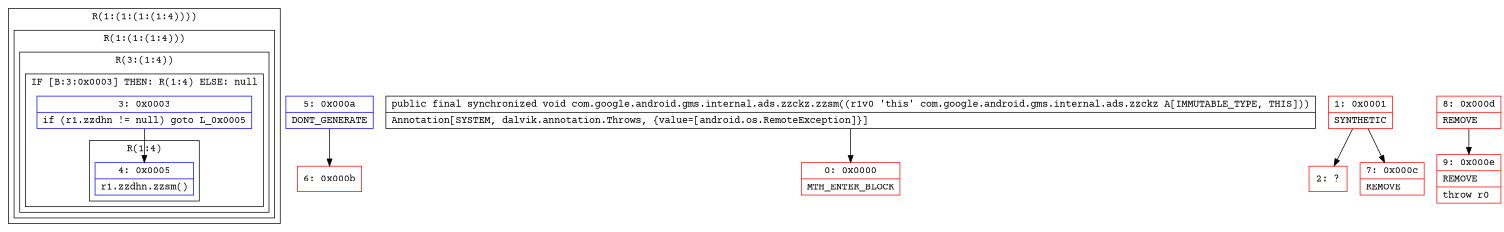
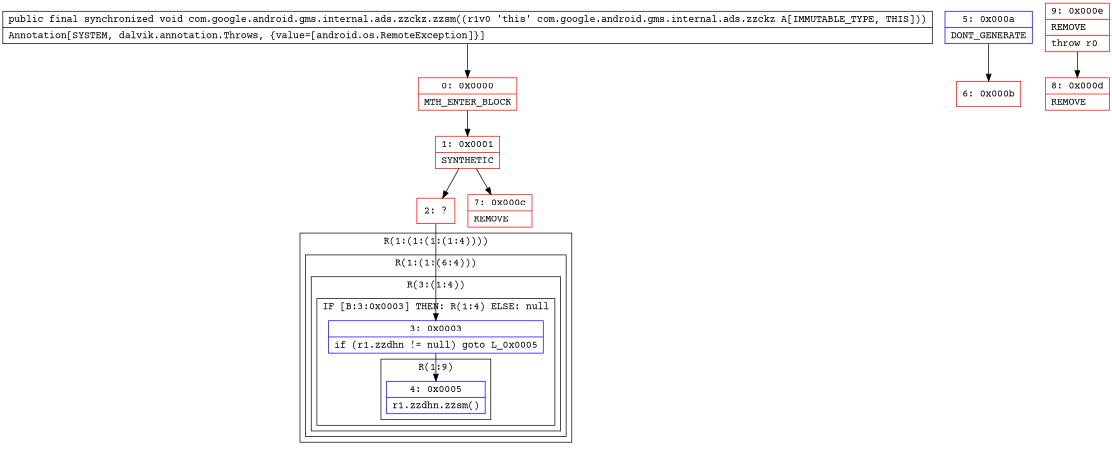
cluster "R(1:(1:(1:4)))": label "R(1:(1:(1:4)))" -> "R(1:(1:(6:4)))"
edge "0: 0x0000" -> "1: 0x0001": added
edge "8: 0x000d" -> "9: 0x000e": reversed
cluster "R(1:4)": label "R(1:4)" -> "R(1:9)"
edge "2: ?" -> "3: 0x0003": added
